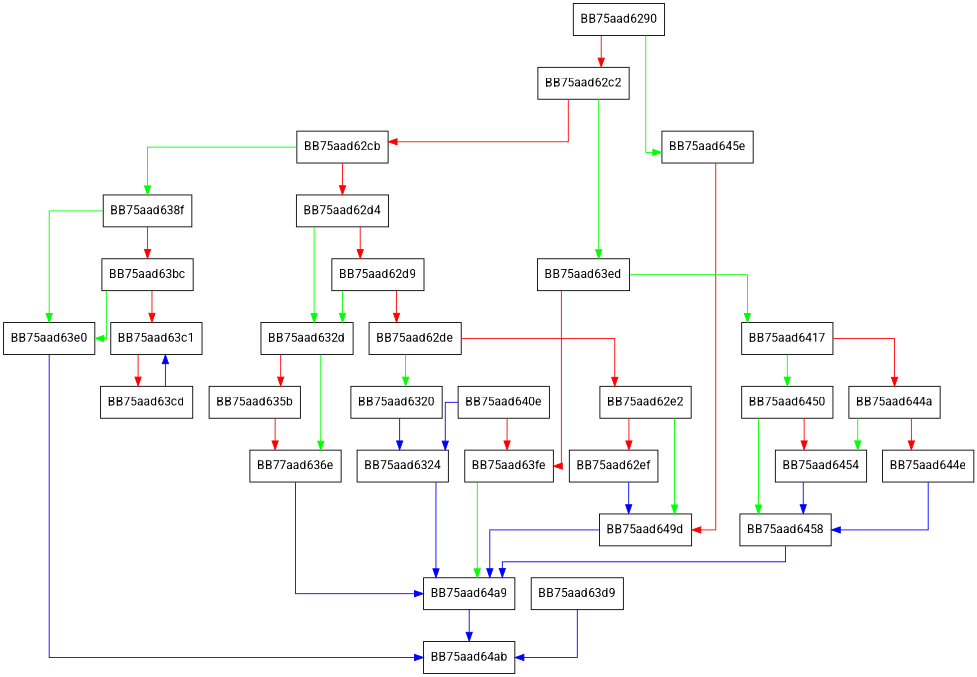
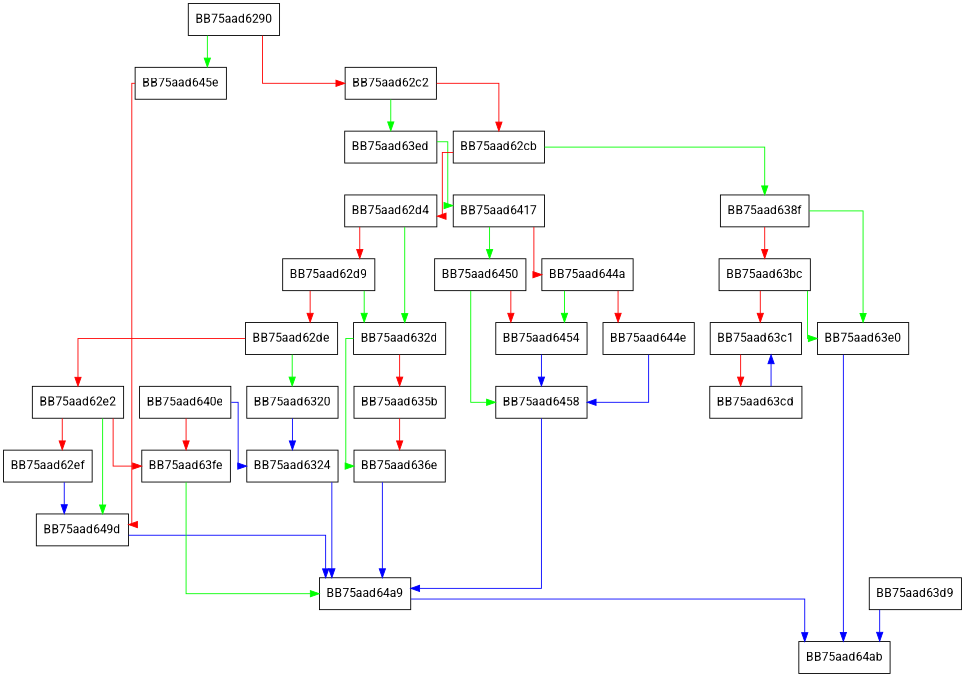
edge "BB75aad63ed" -> "BB75aad63fe": now "BB75aad62e2" -> "BB75aad63fe"
node "BB77aad636e": label "BB77aad636e" -> "BB75aad636e"
